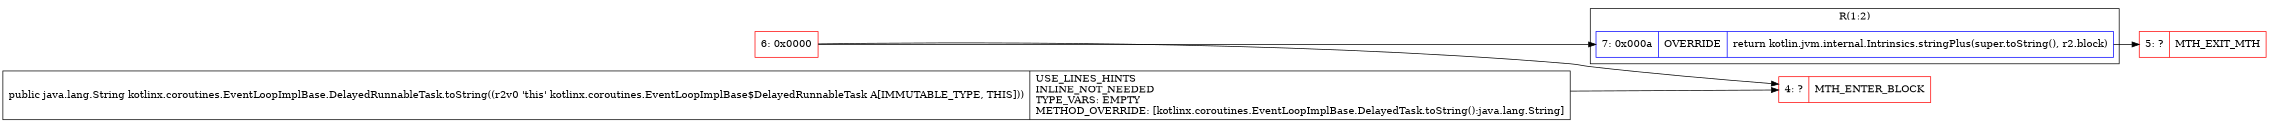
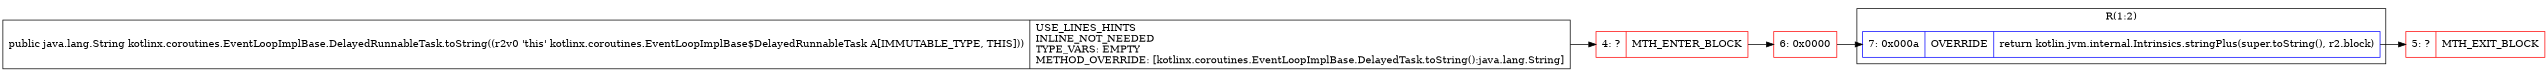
node "5: ?": text "MTH_EXIT_MTH" -> "MTH_EXIT_BLOCK"
edge "6: 0x0000" -> "4: ?": reversed
